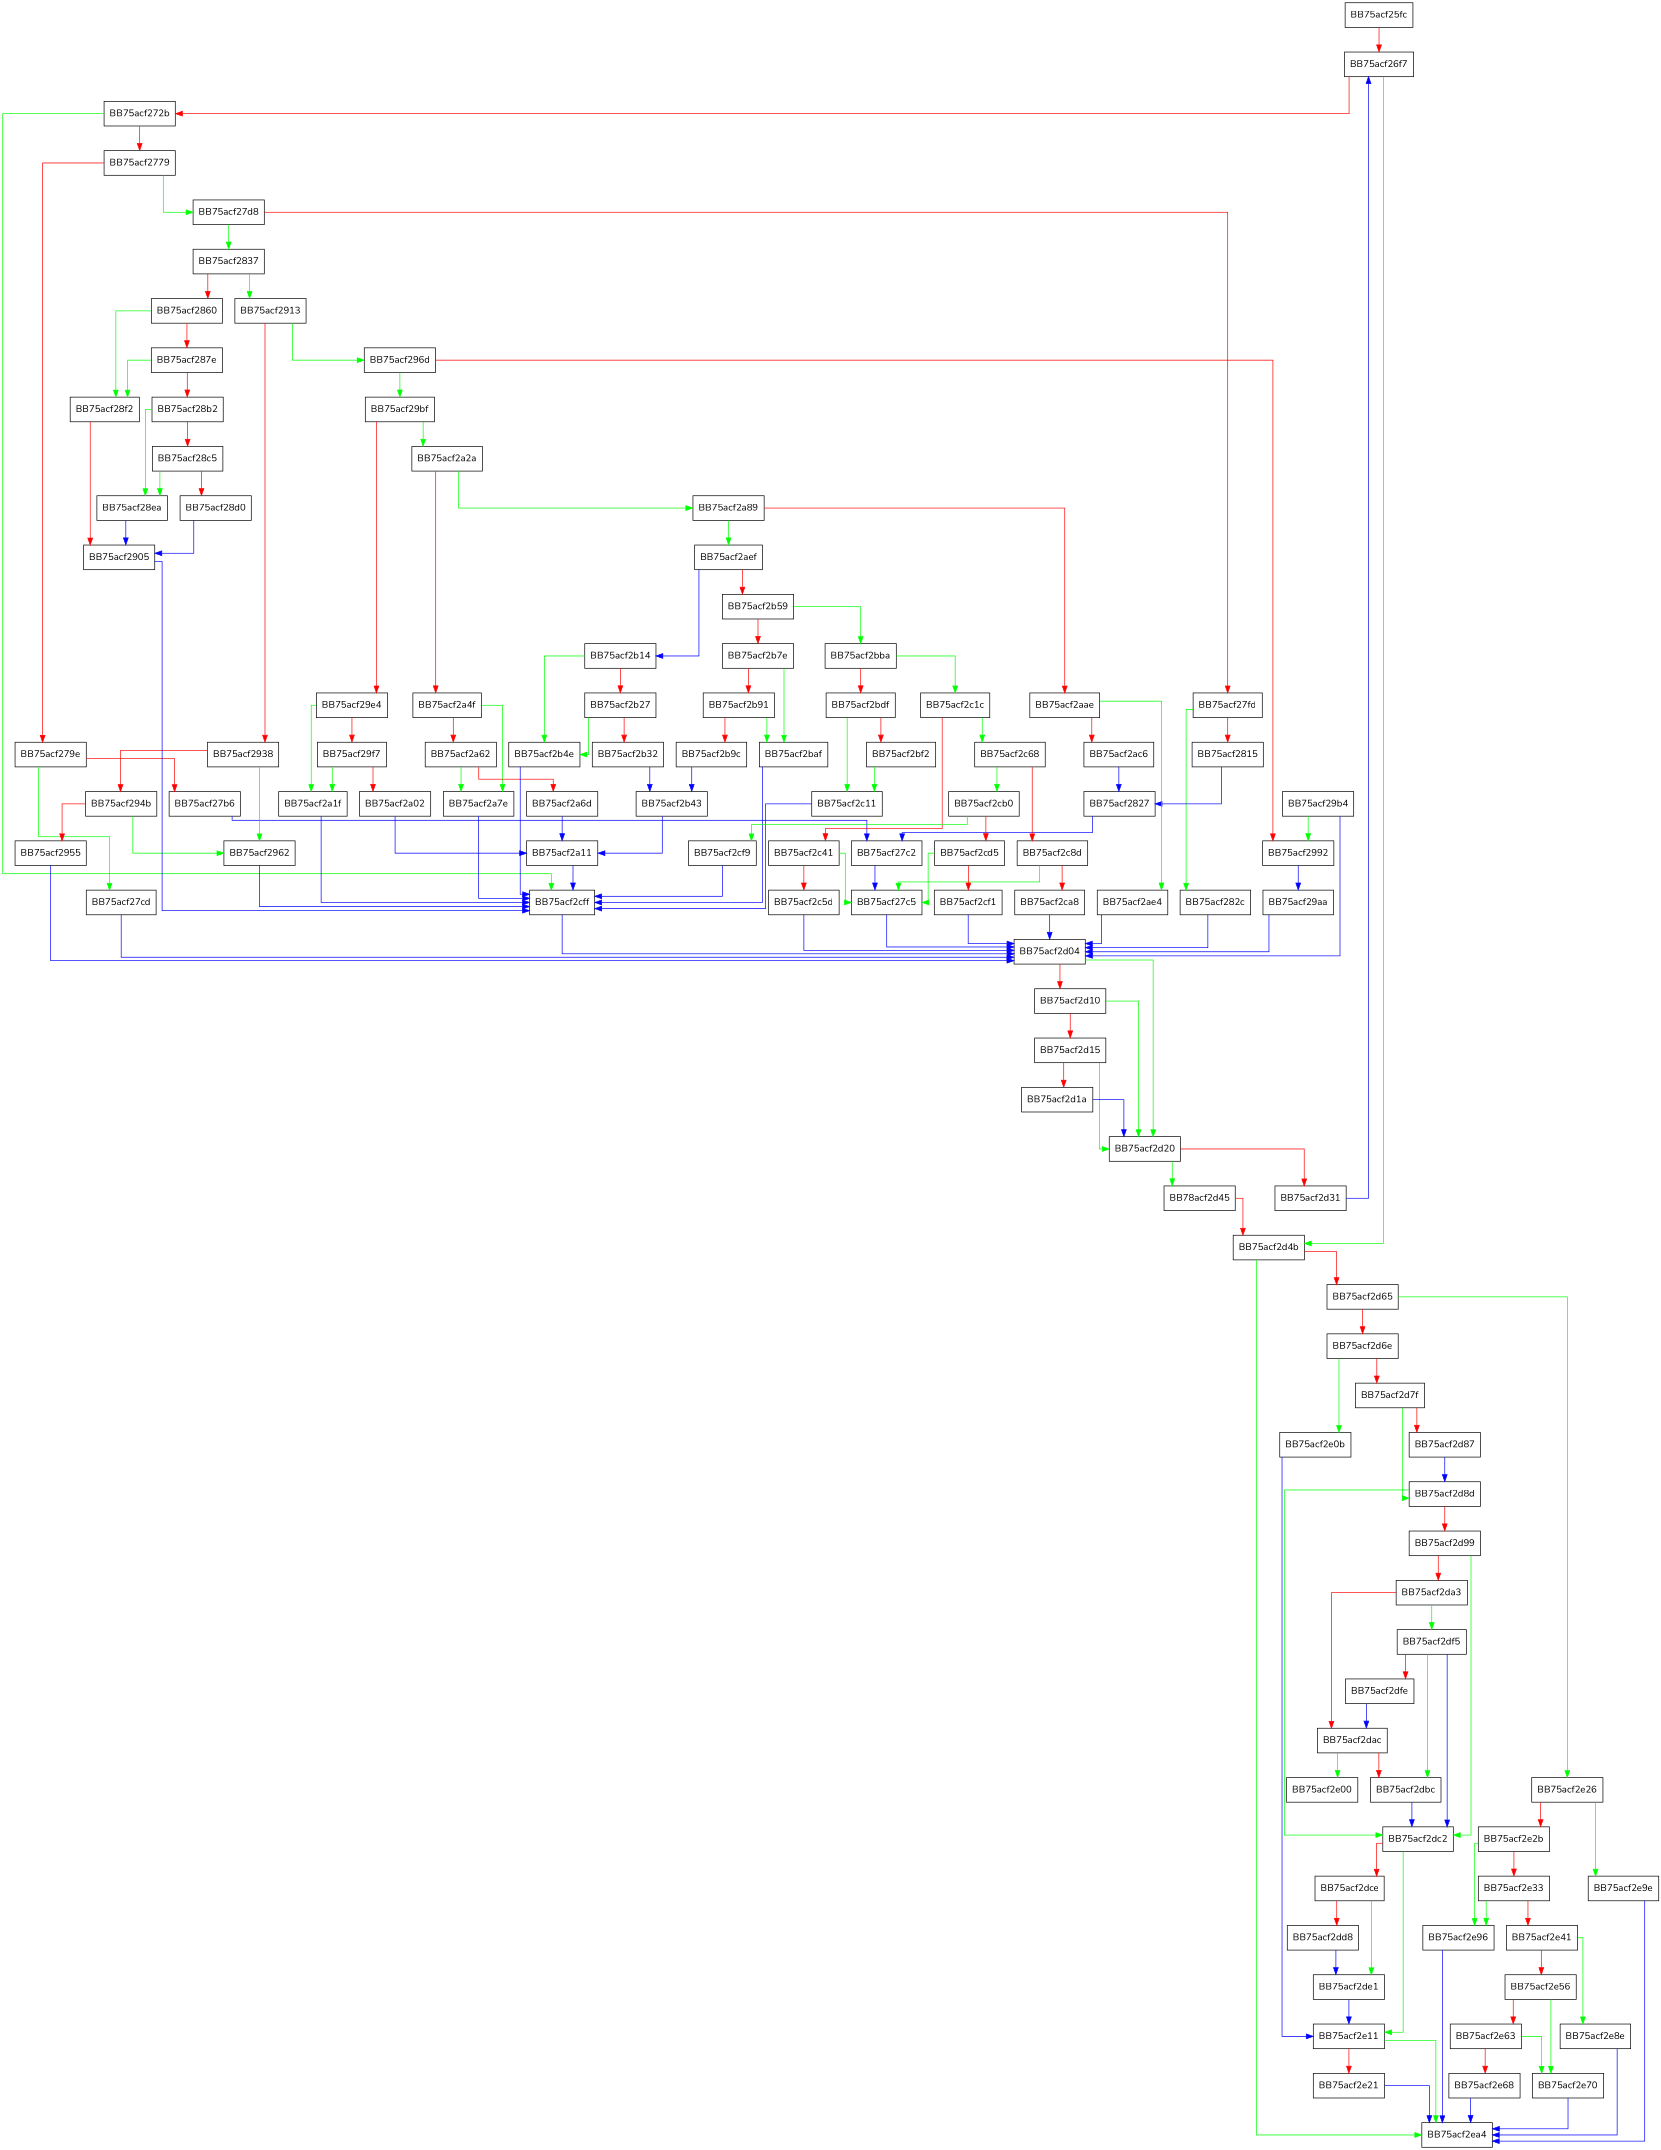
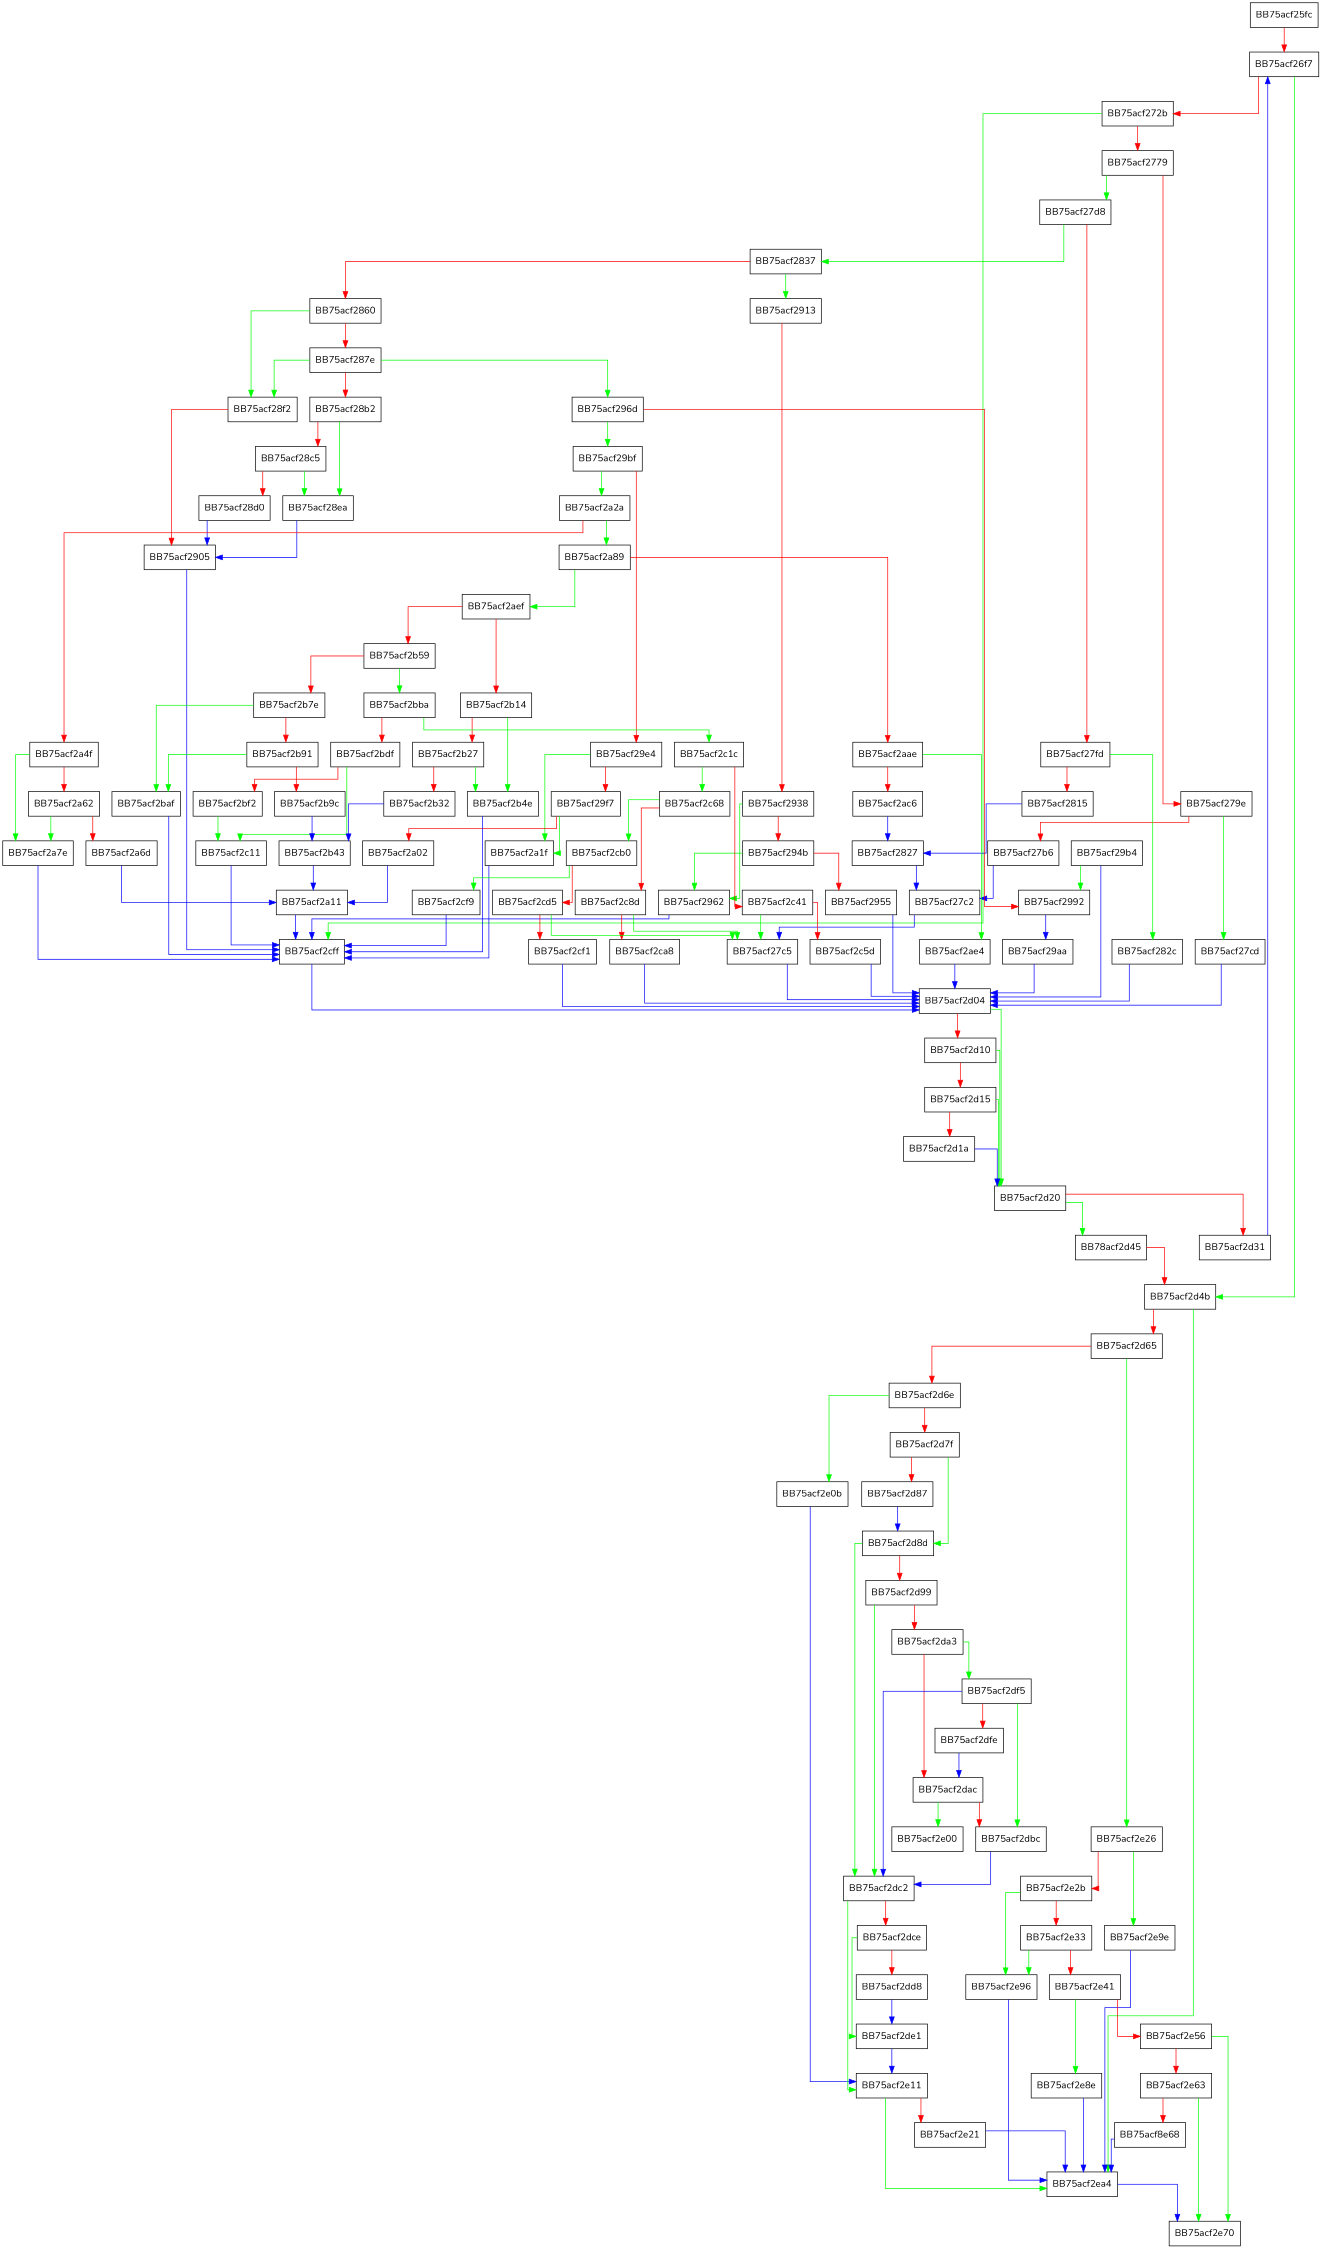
edge "BB75acf2913" -> "BB75acf296d": now "BB75acf287e" -> "BB75acf296d"
edge "BB75acf2aef" -> "BB75acf2b14": color blue -> red
node "BB75acf2e68": label "BB75acf2e68" -> "BB75acf8e68"
edge "BB75acf2e70" -> "BB75acf2ea4": reversed
